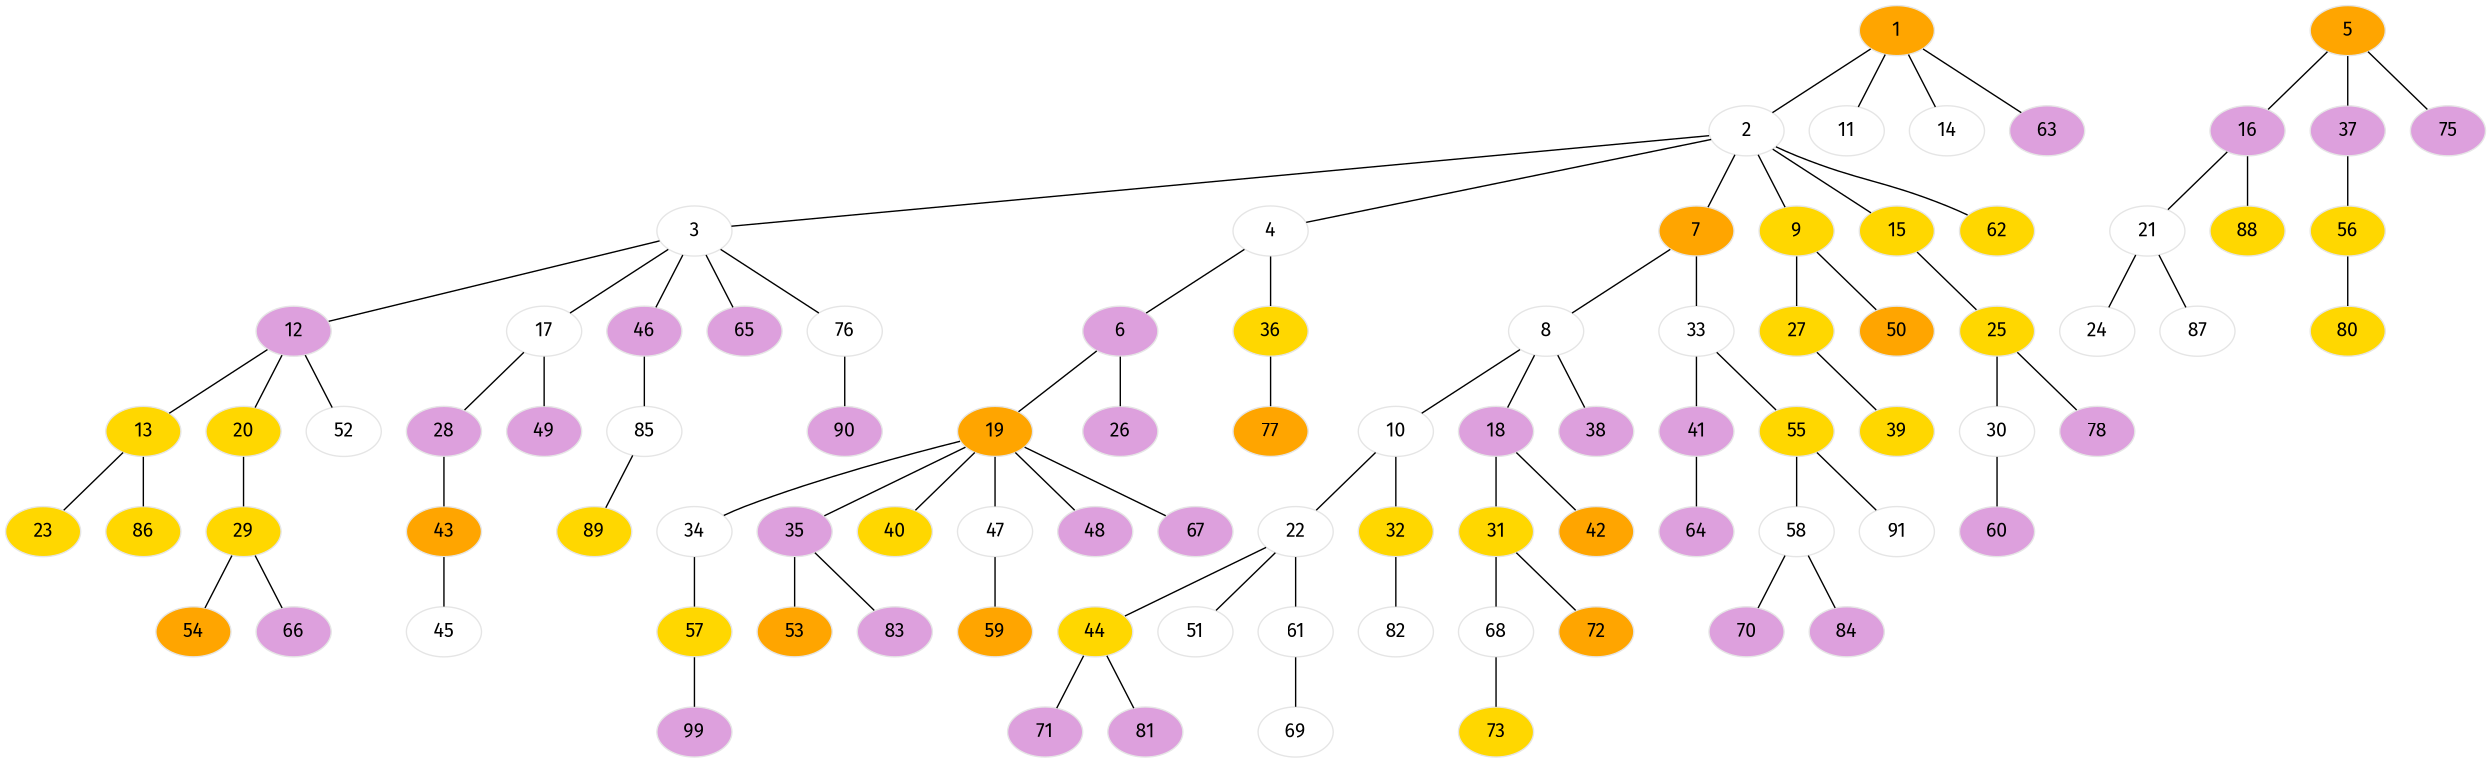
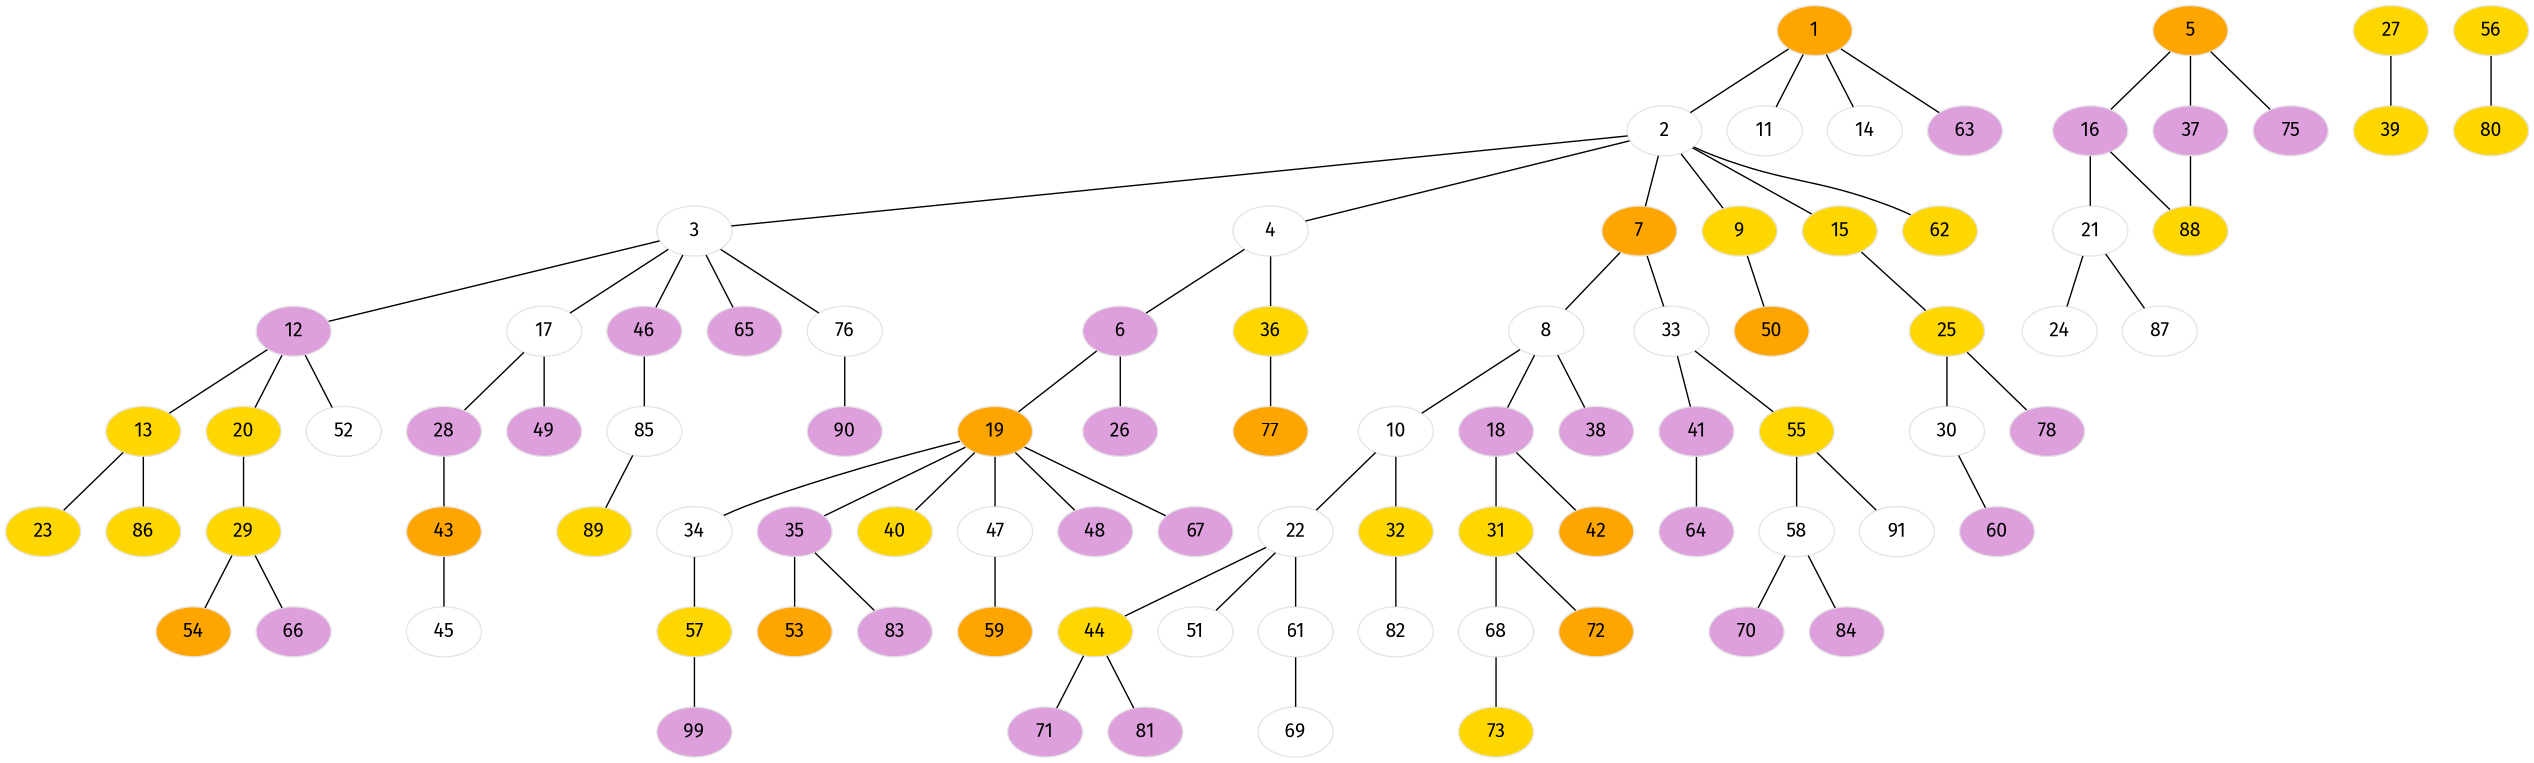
edge "37" -- "56": now "37" -- "88"
edge "9" -- "27": removed
